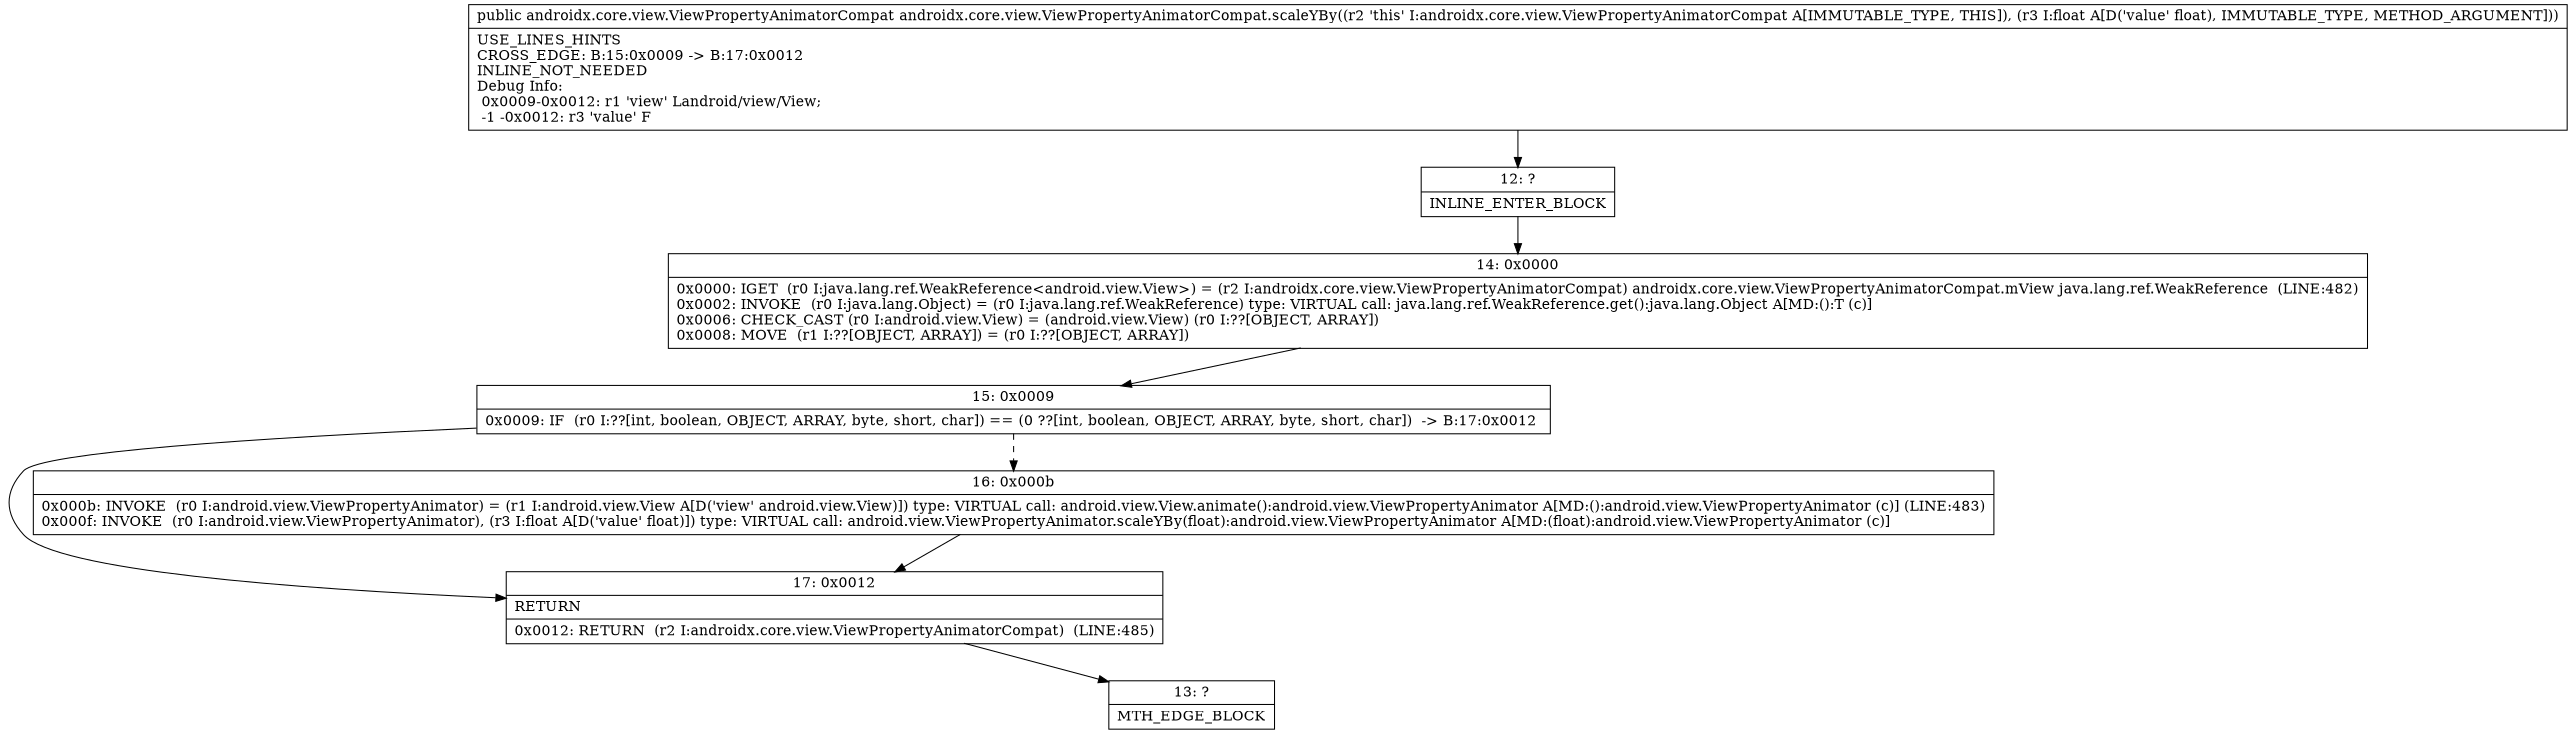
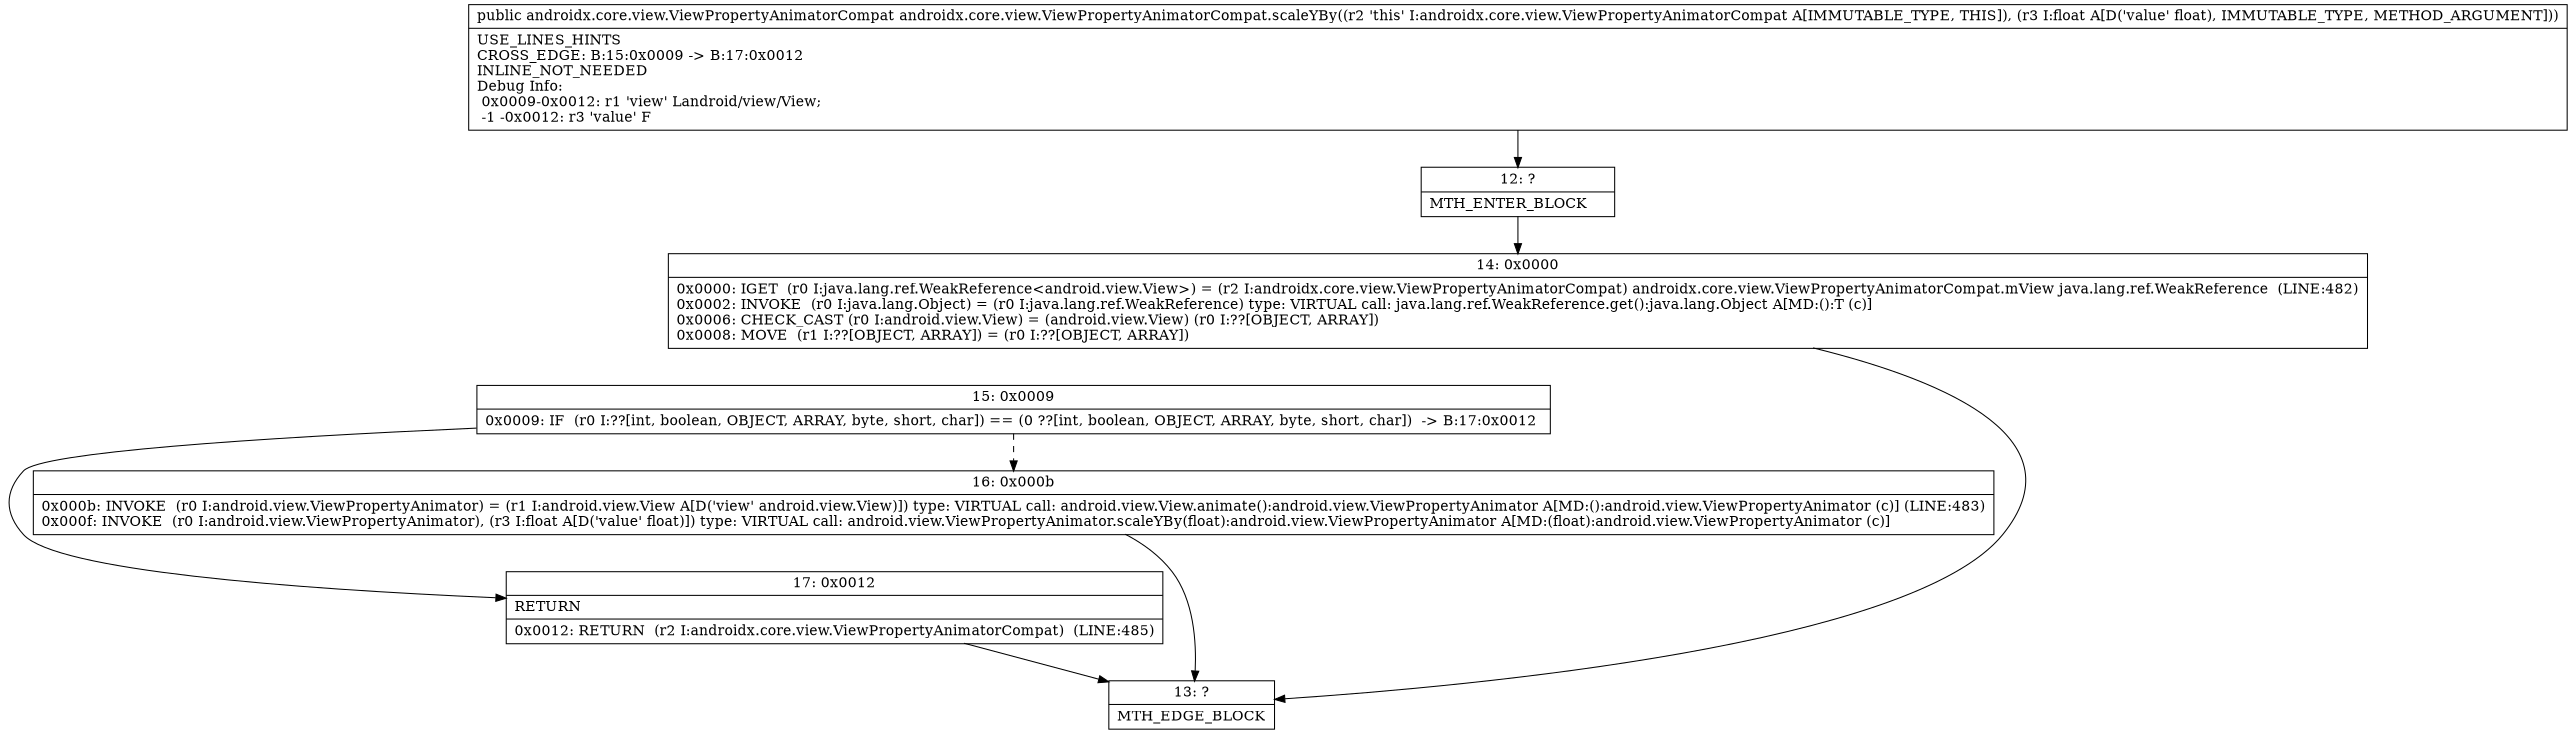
node "12: ?": text "INLINE_ENTER_BLOCK" -> "MTH_ENTER_BLOCK"
edge "14: 0x0000" -> "15: 0x0009": now "14: 0x0000" -> "13: ?"
edge "16: 0x000b" -> "17: 0x0012": now "16: 0x000b" -> "13: ?"
